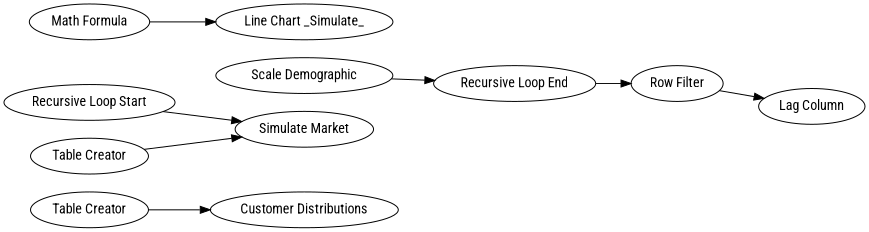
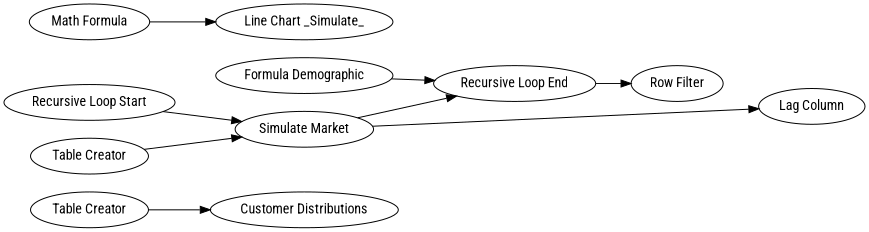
node "Scale Demographic": label "Scale Demographic" -> "Formula Demographic"
edge "Row Filter" -> "Lag Column": now "Simulate Market" -> "Lag Column"
edge "Simulate Market" -> "Recursive Loop End": added
